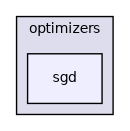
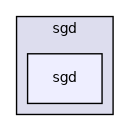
cluster "optimizers": label "optimizers" -> "sgd"
